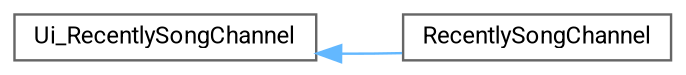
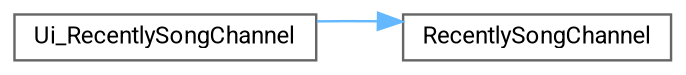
edge "RecentlySongChannel" -> "Ui_RecentlySongChannel": reversed
